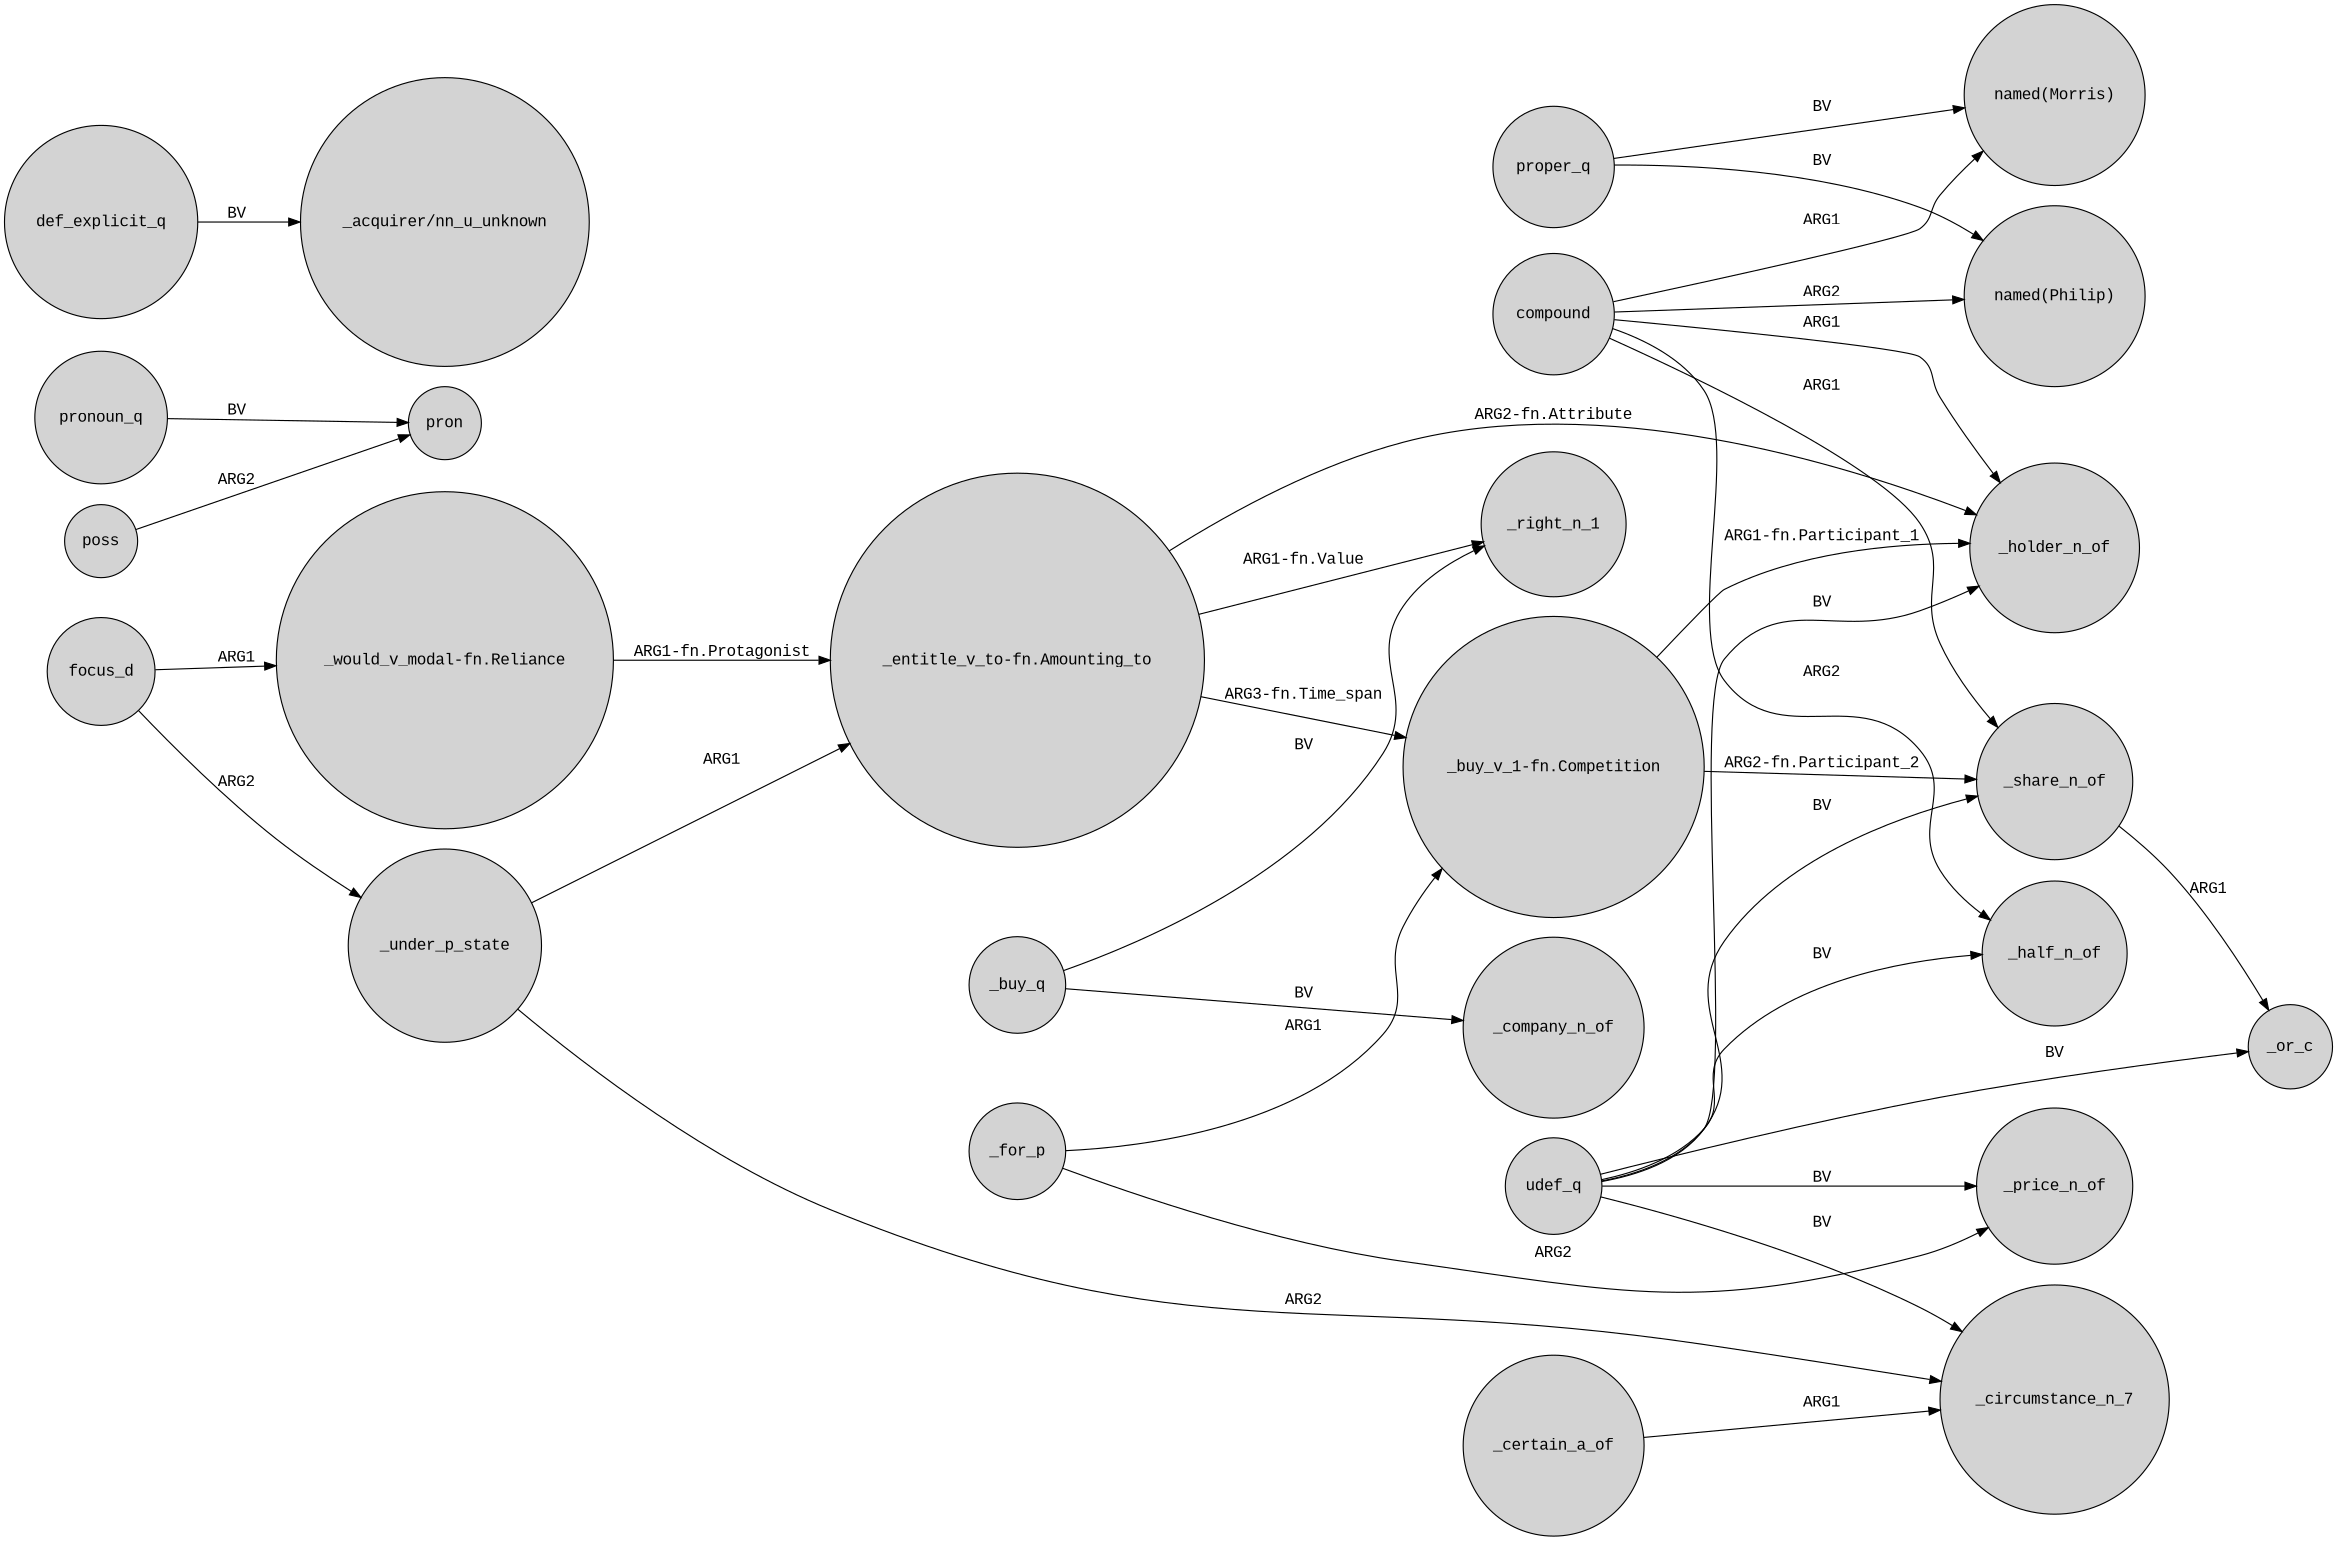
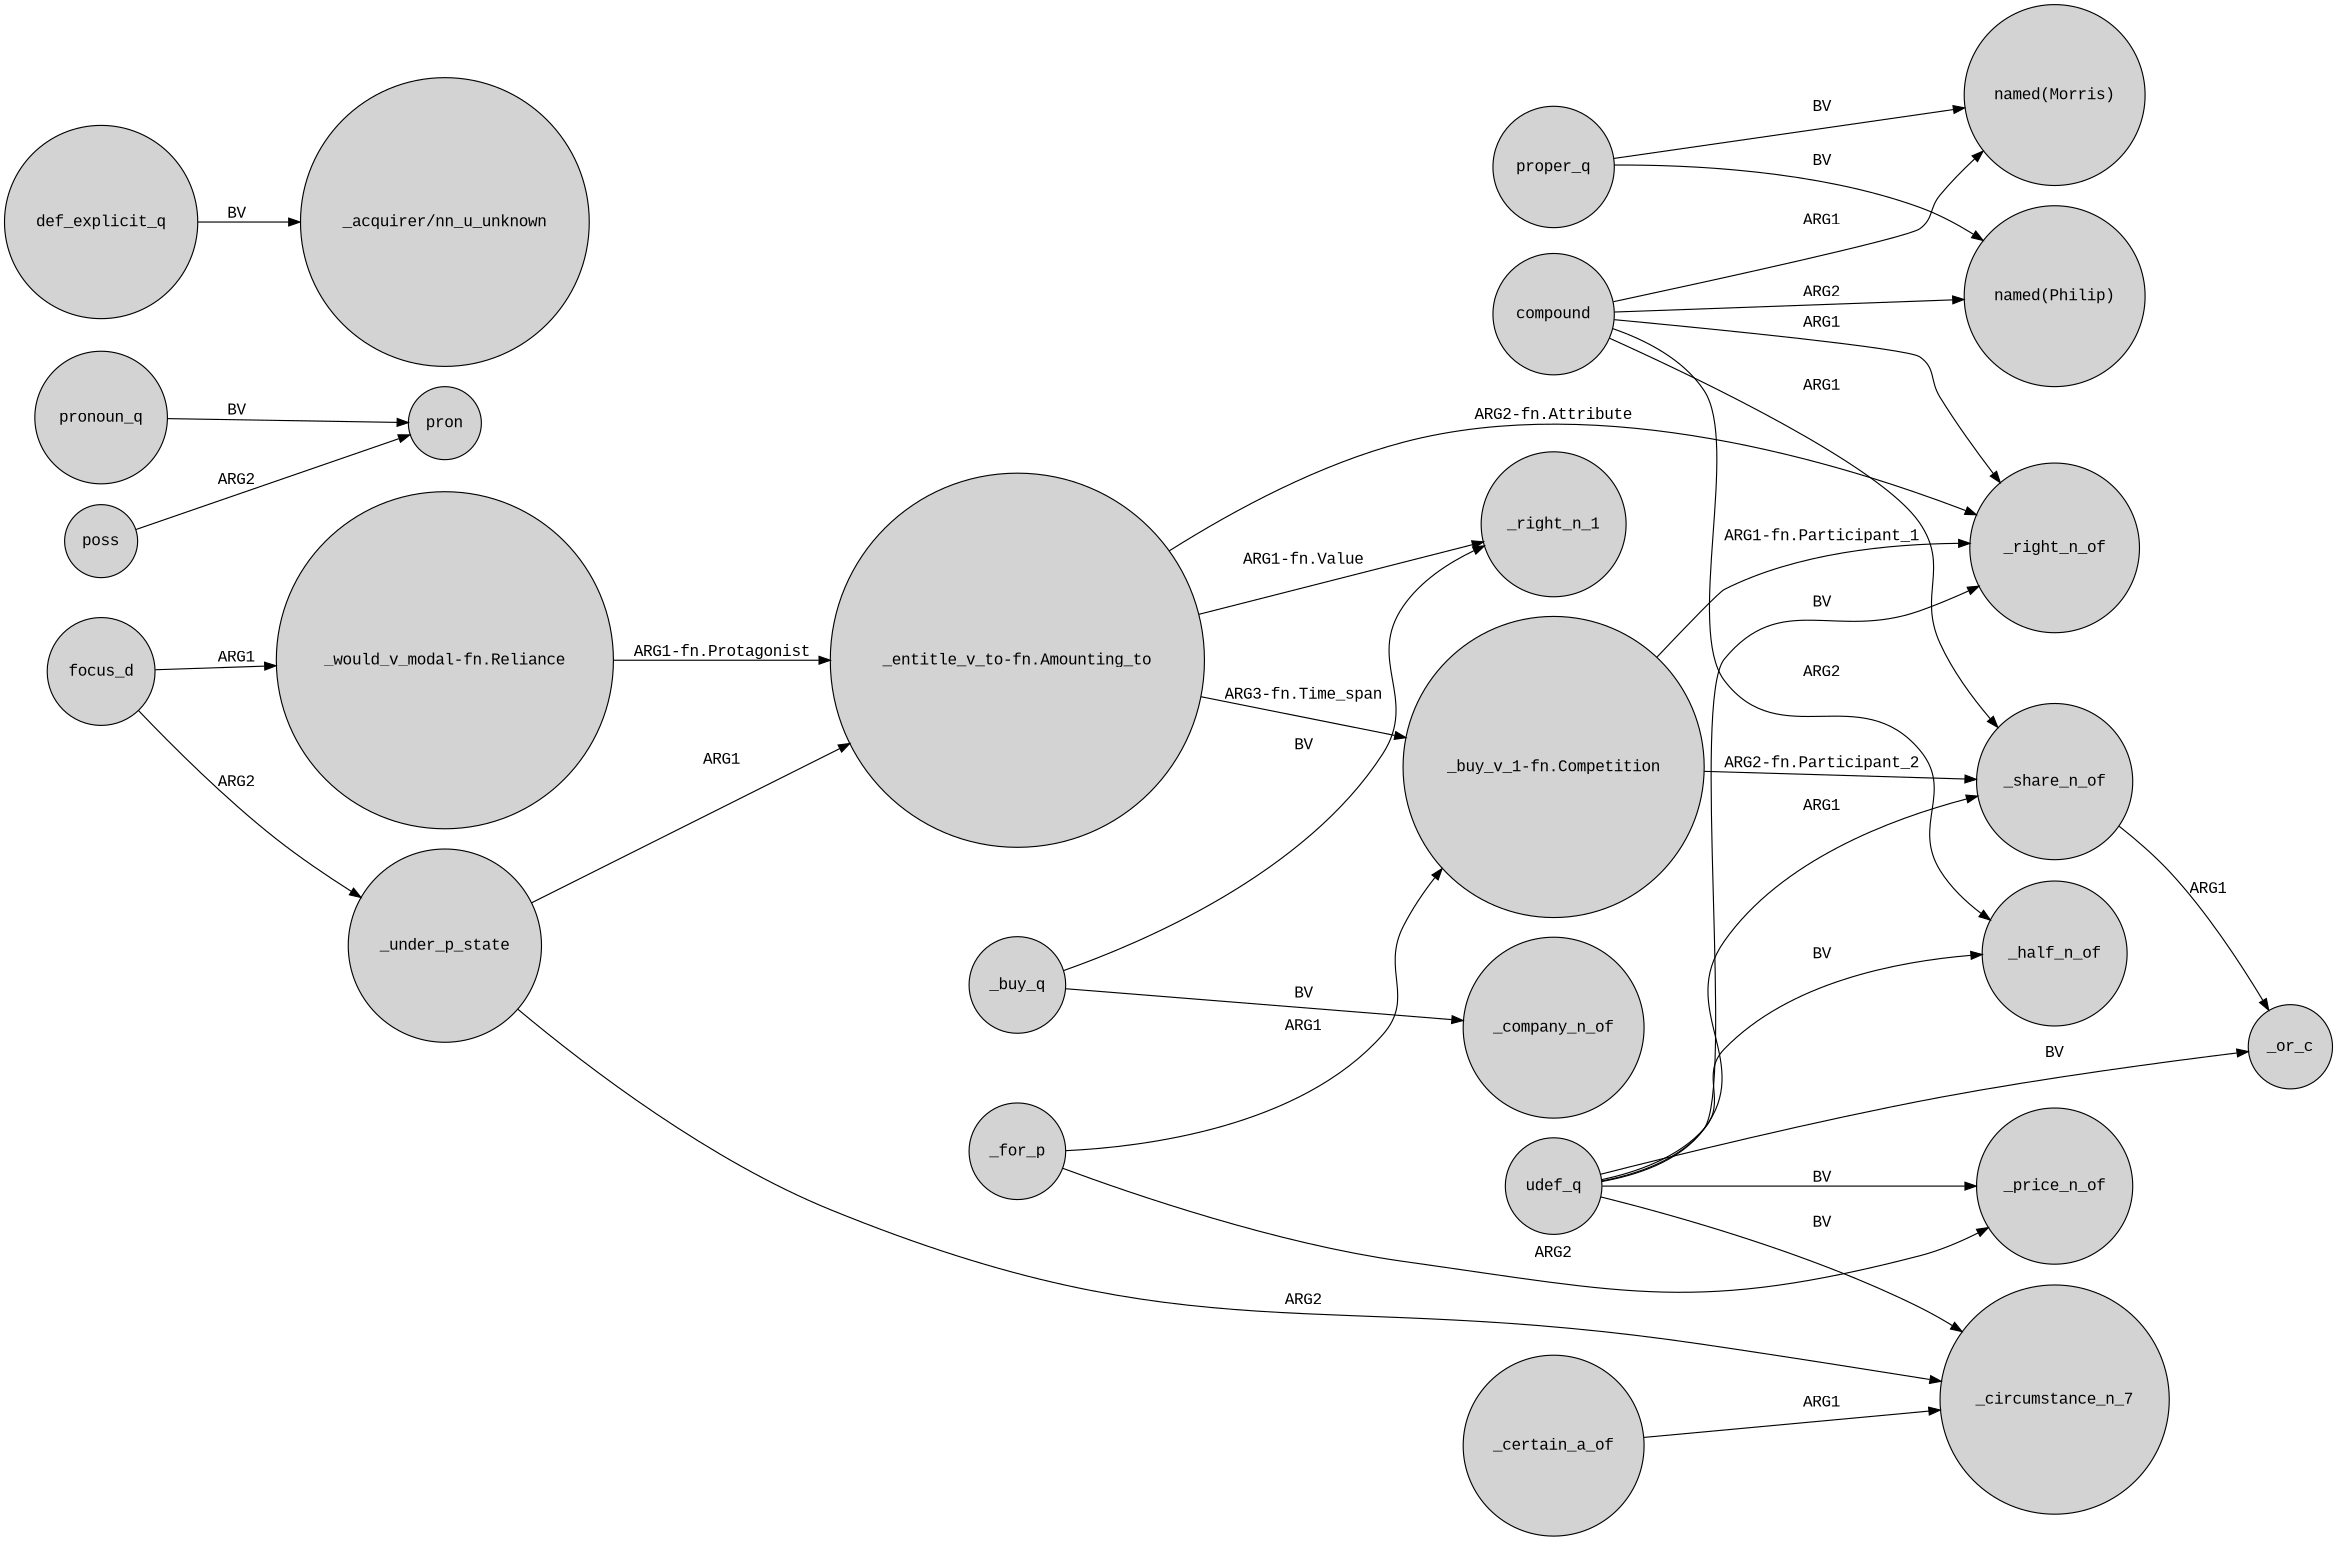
node "_holder_n_of": label "_holder_n_of" -> "_right_n_of"
edge "udef_q" -> "_share_n_of": label "BV" -> "ARG1"
